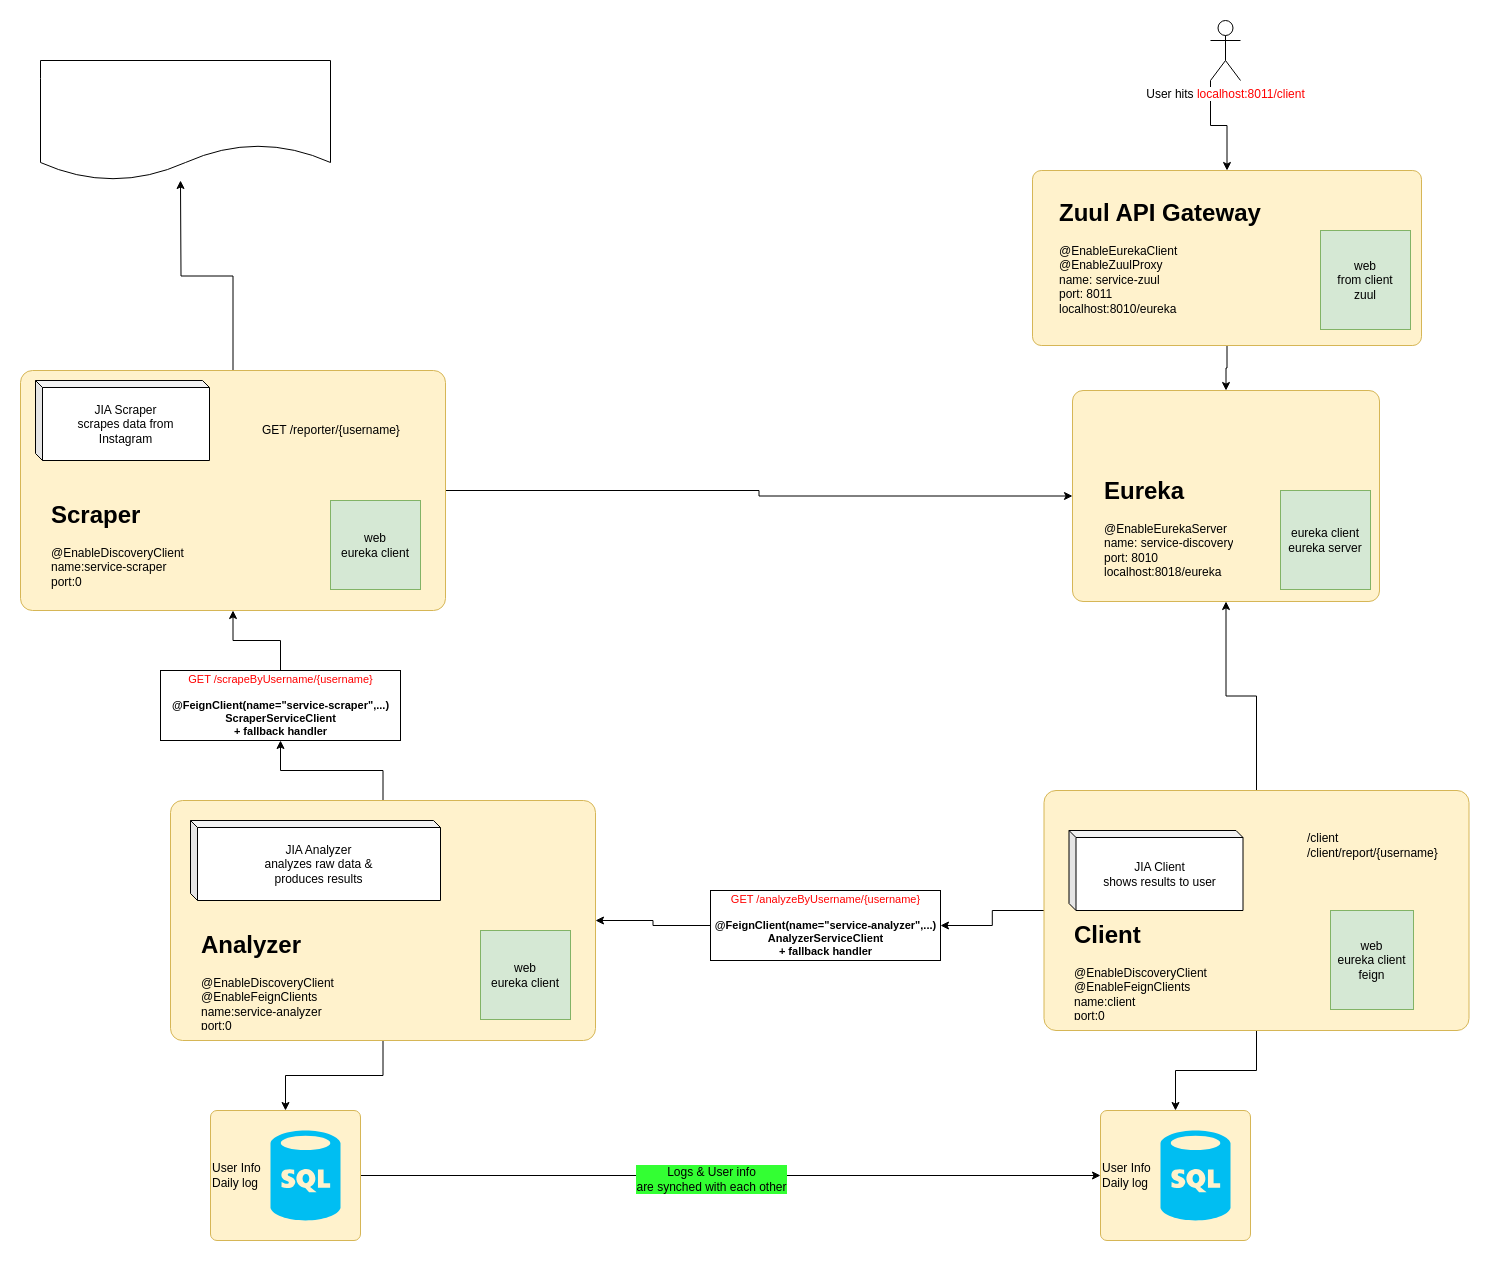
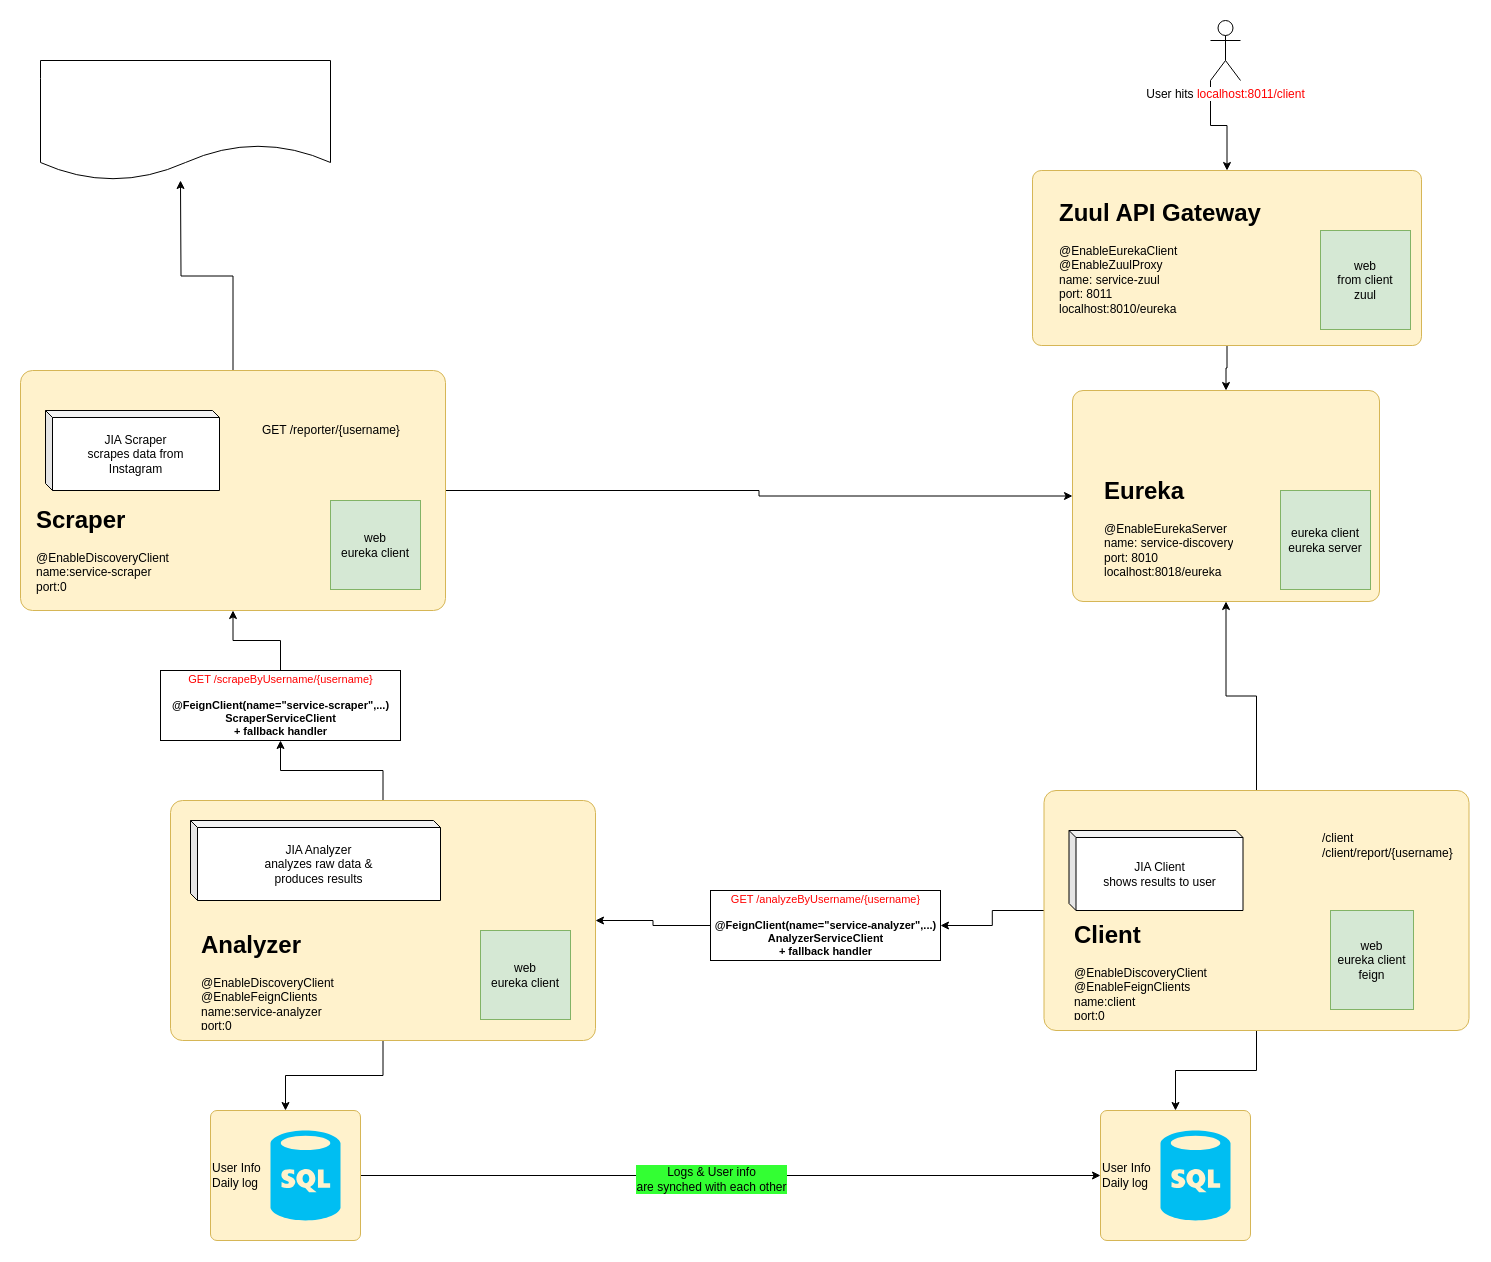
node "JIA Scraper scrapes data from Instagram": moved (123, 421) -> (133, 451)
node "Scraper@EnableDiscoveryClient name:service-scraper port:0": moved (141, 548) -> (126, 553)
node "/client /client/report/{username}": moved (1371, 846) -> (1386, 846)
